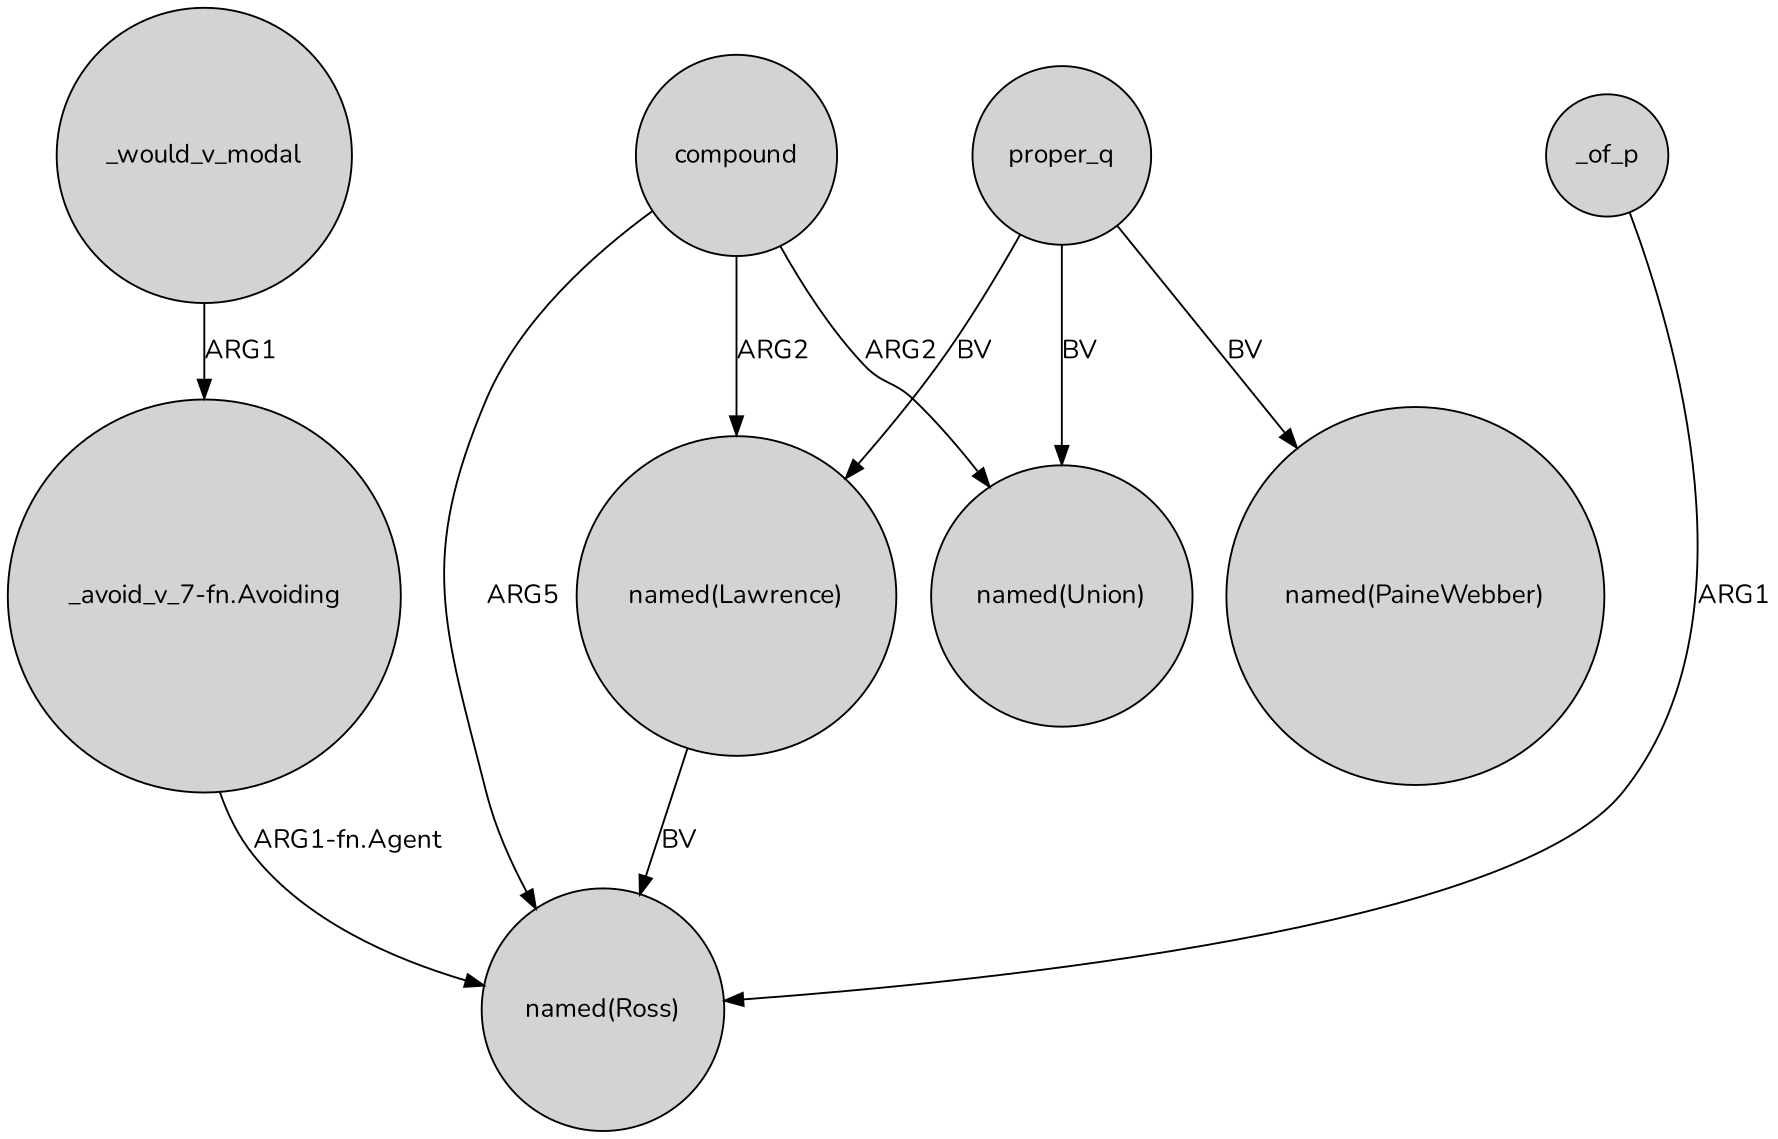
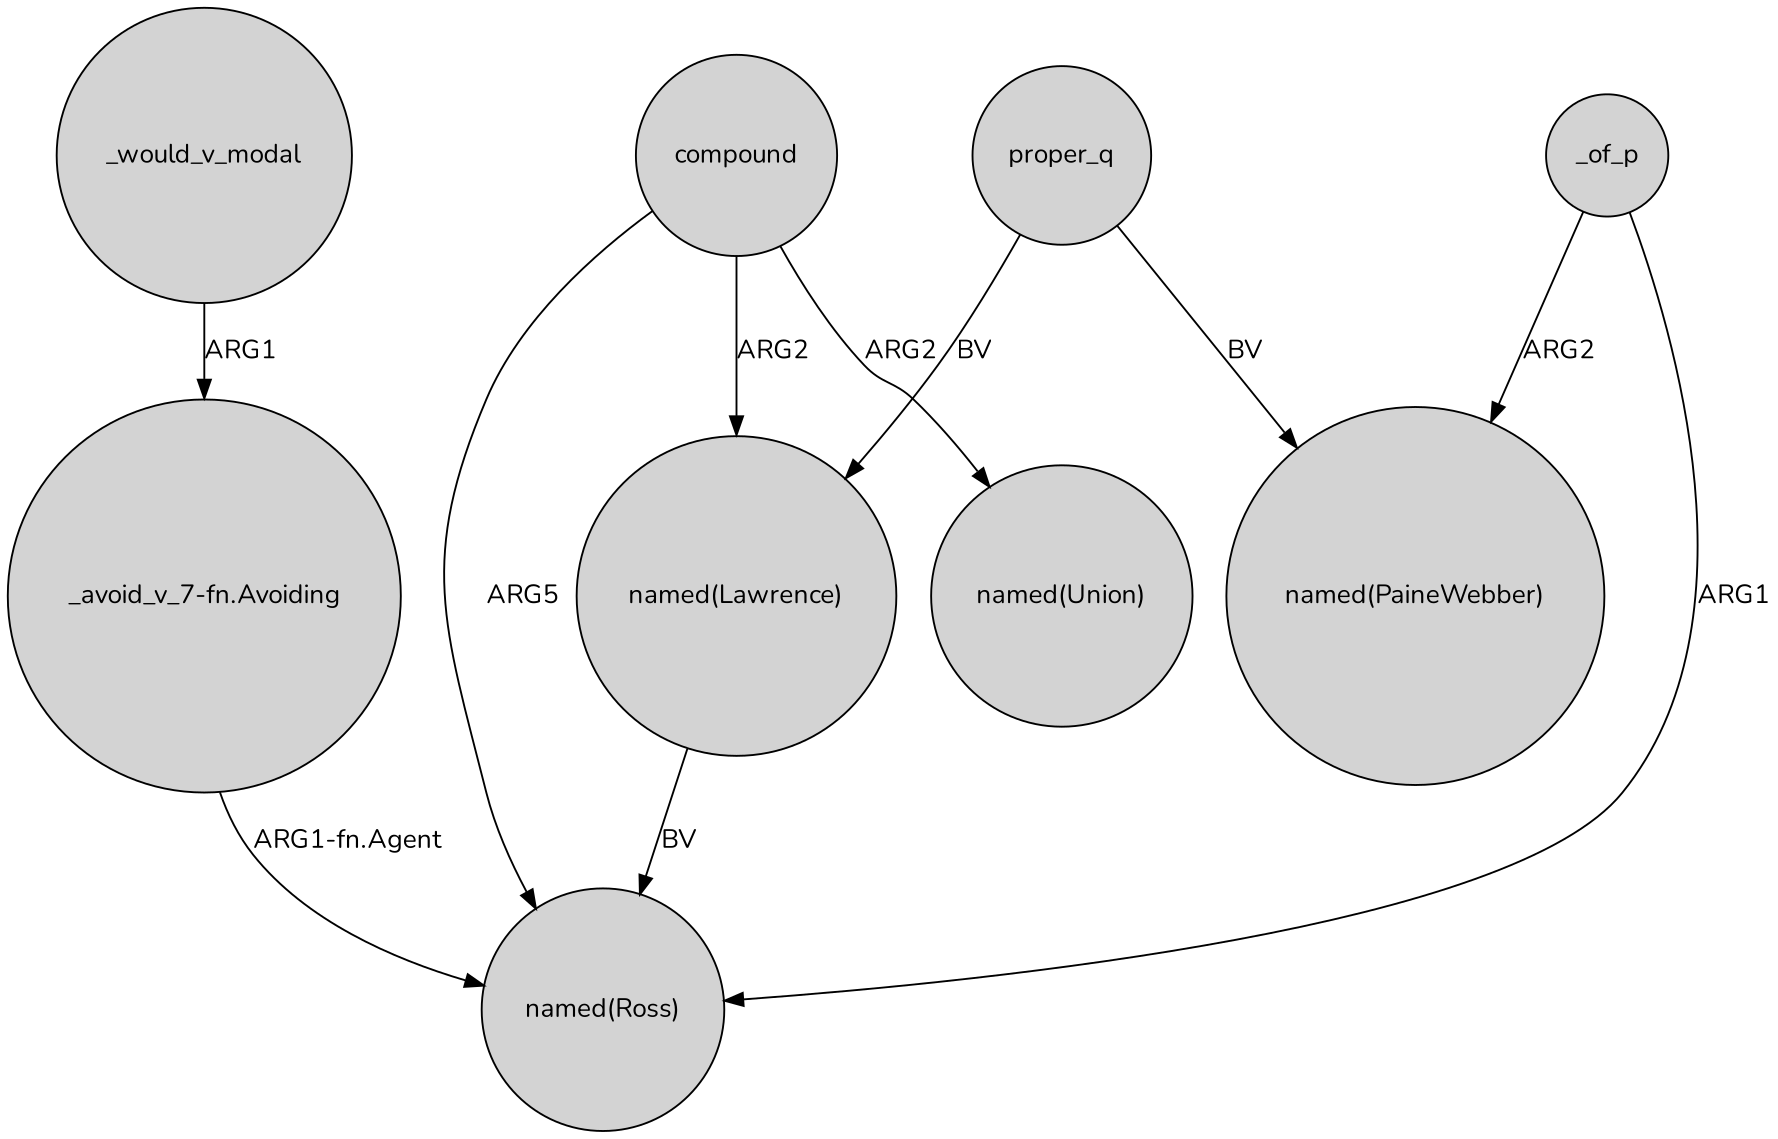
edge "_of_p" -> "named(PaineWebber)": added, label "ARG2"
edge "proper_q" -> "named(Union)": removed, label "BV"
